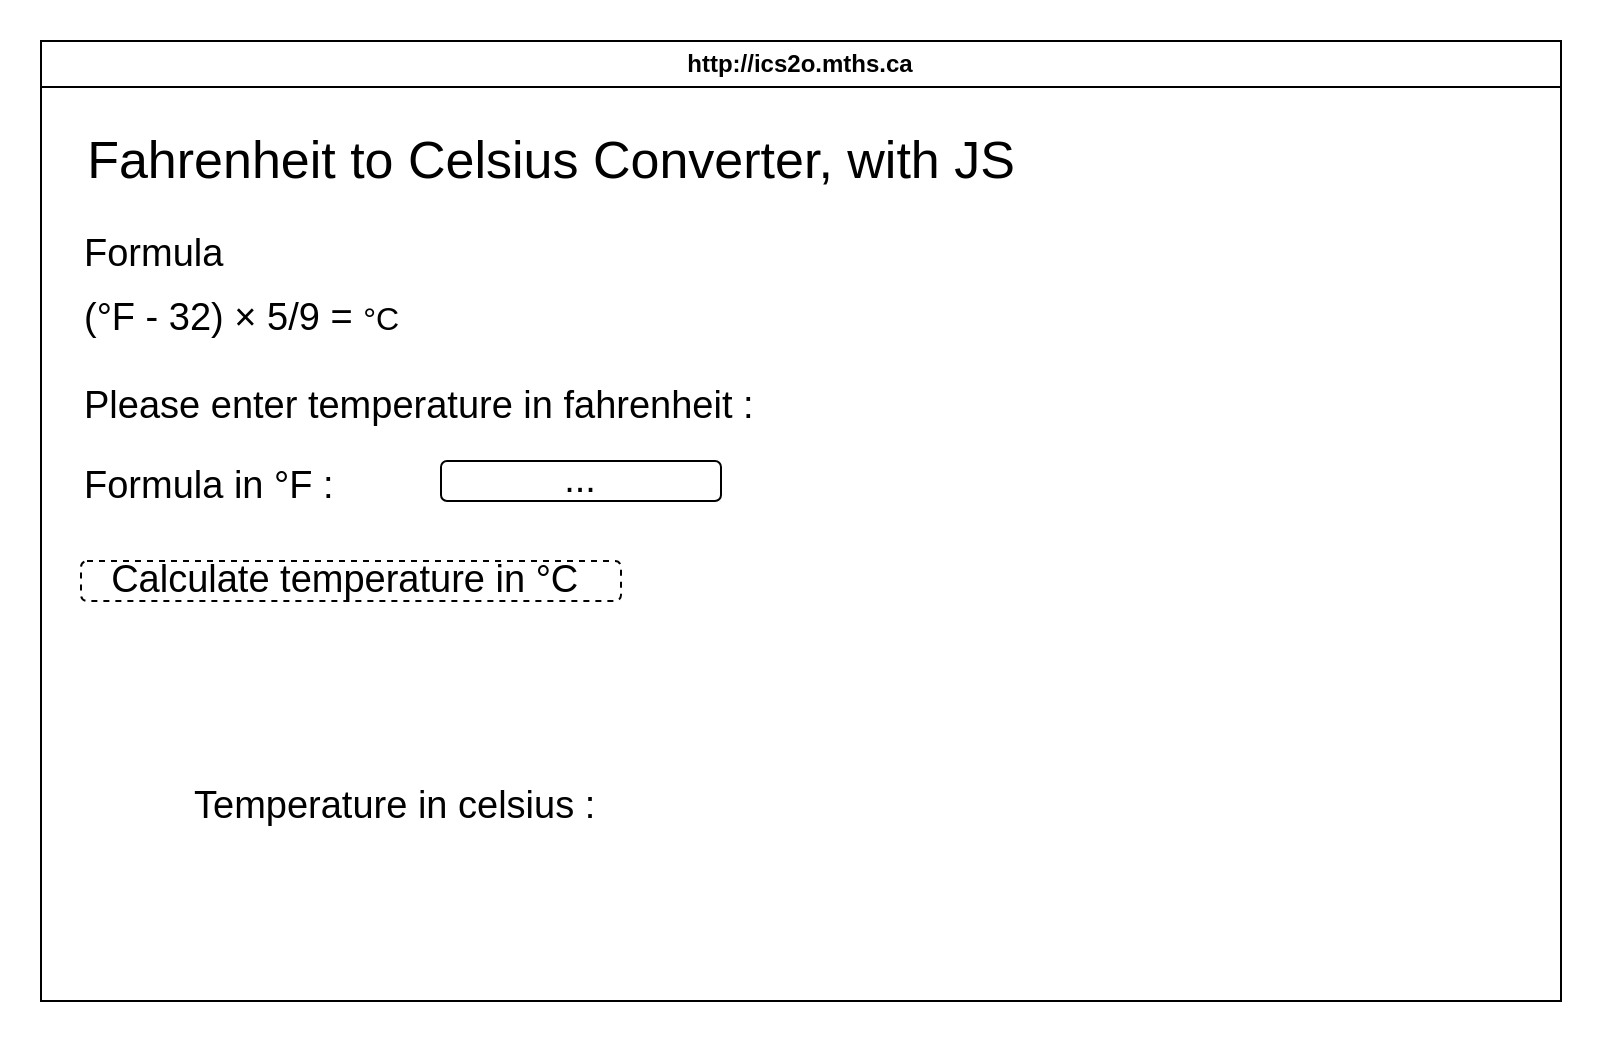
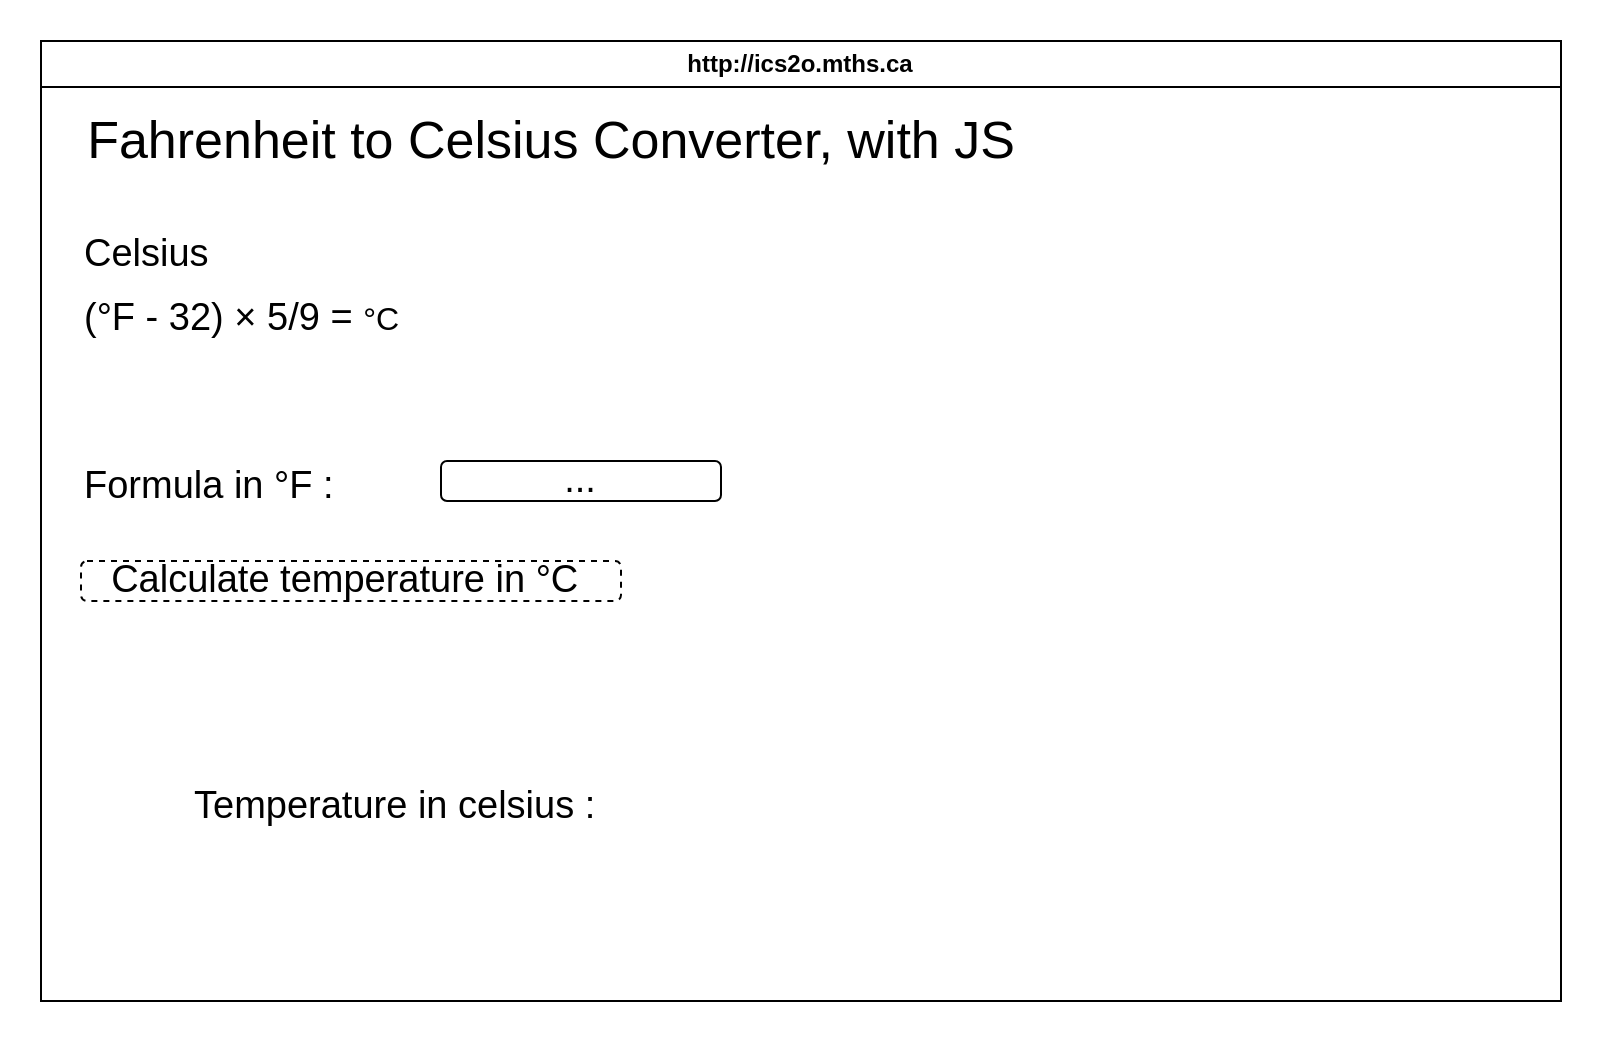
node "Fahrenheit to Celsius Converter, with JS": moved (551, 161) -> (551, 141)
node "Formula (°F - 32) × 5/9 = °C": label "Formula (°F - 32) × 5/9 = °C" -> "Celsius (°F - 32) × 5/9 = °C"
node "Please enter temperature in fahrenheit :": removed
